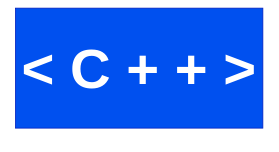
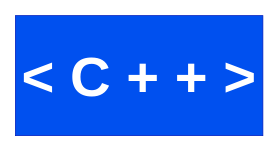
node "< C + + >": moved (139, 68) -> (139, 75)
